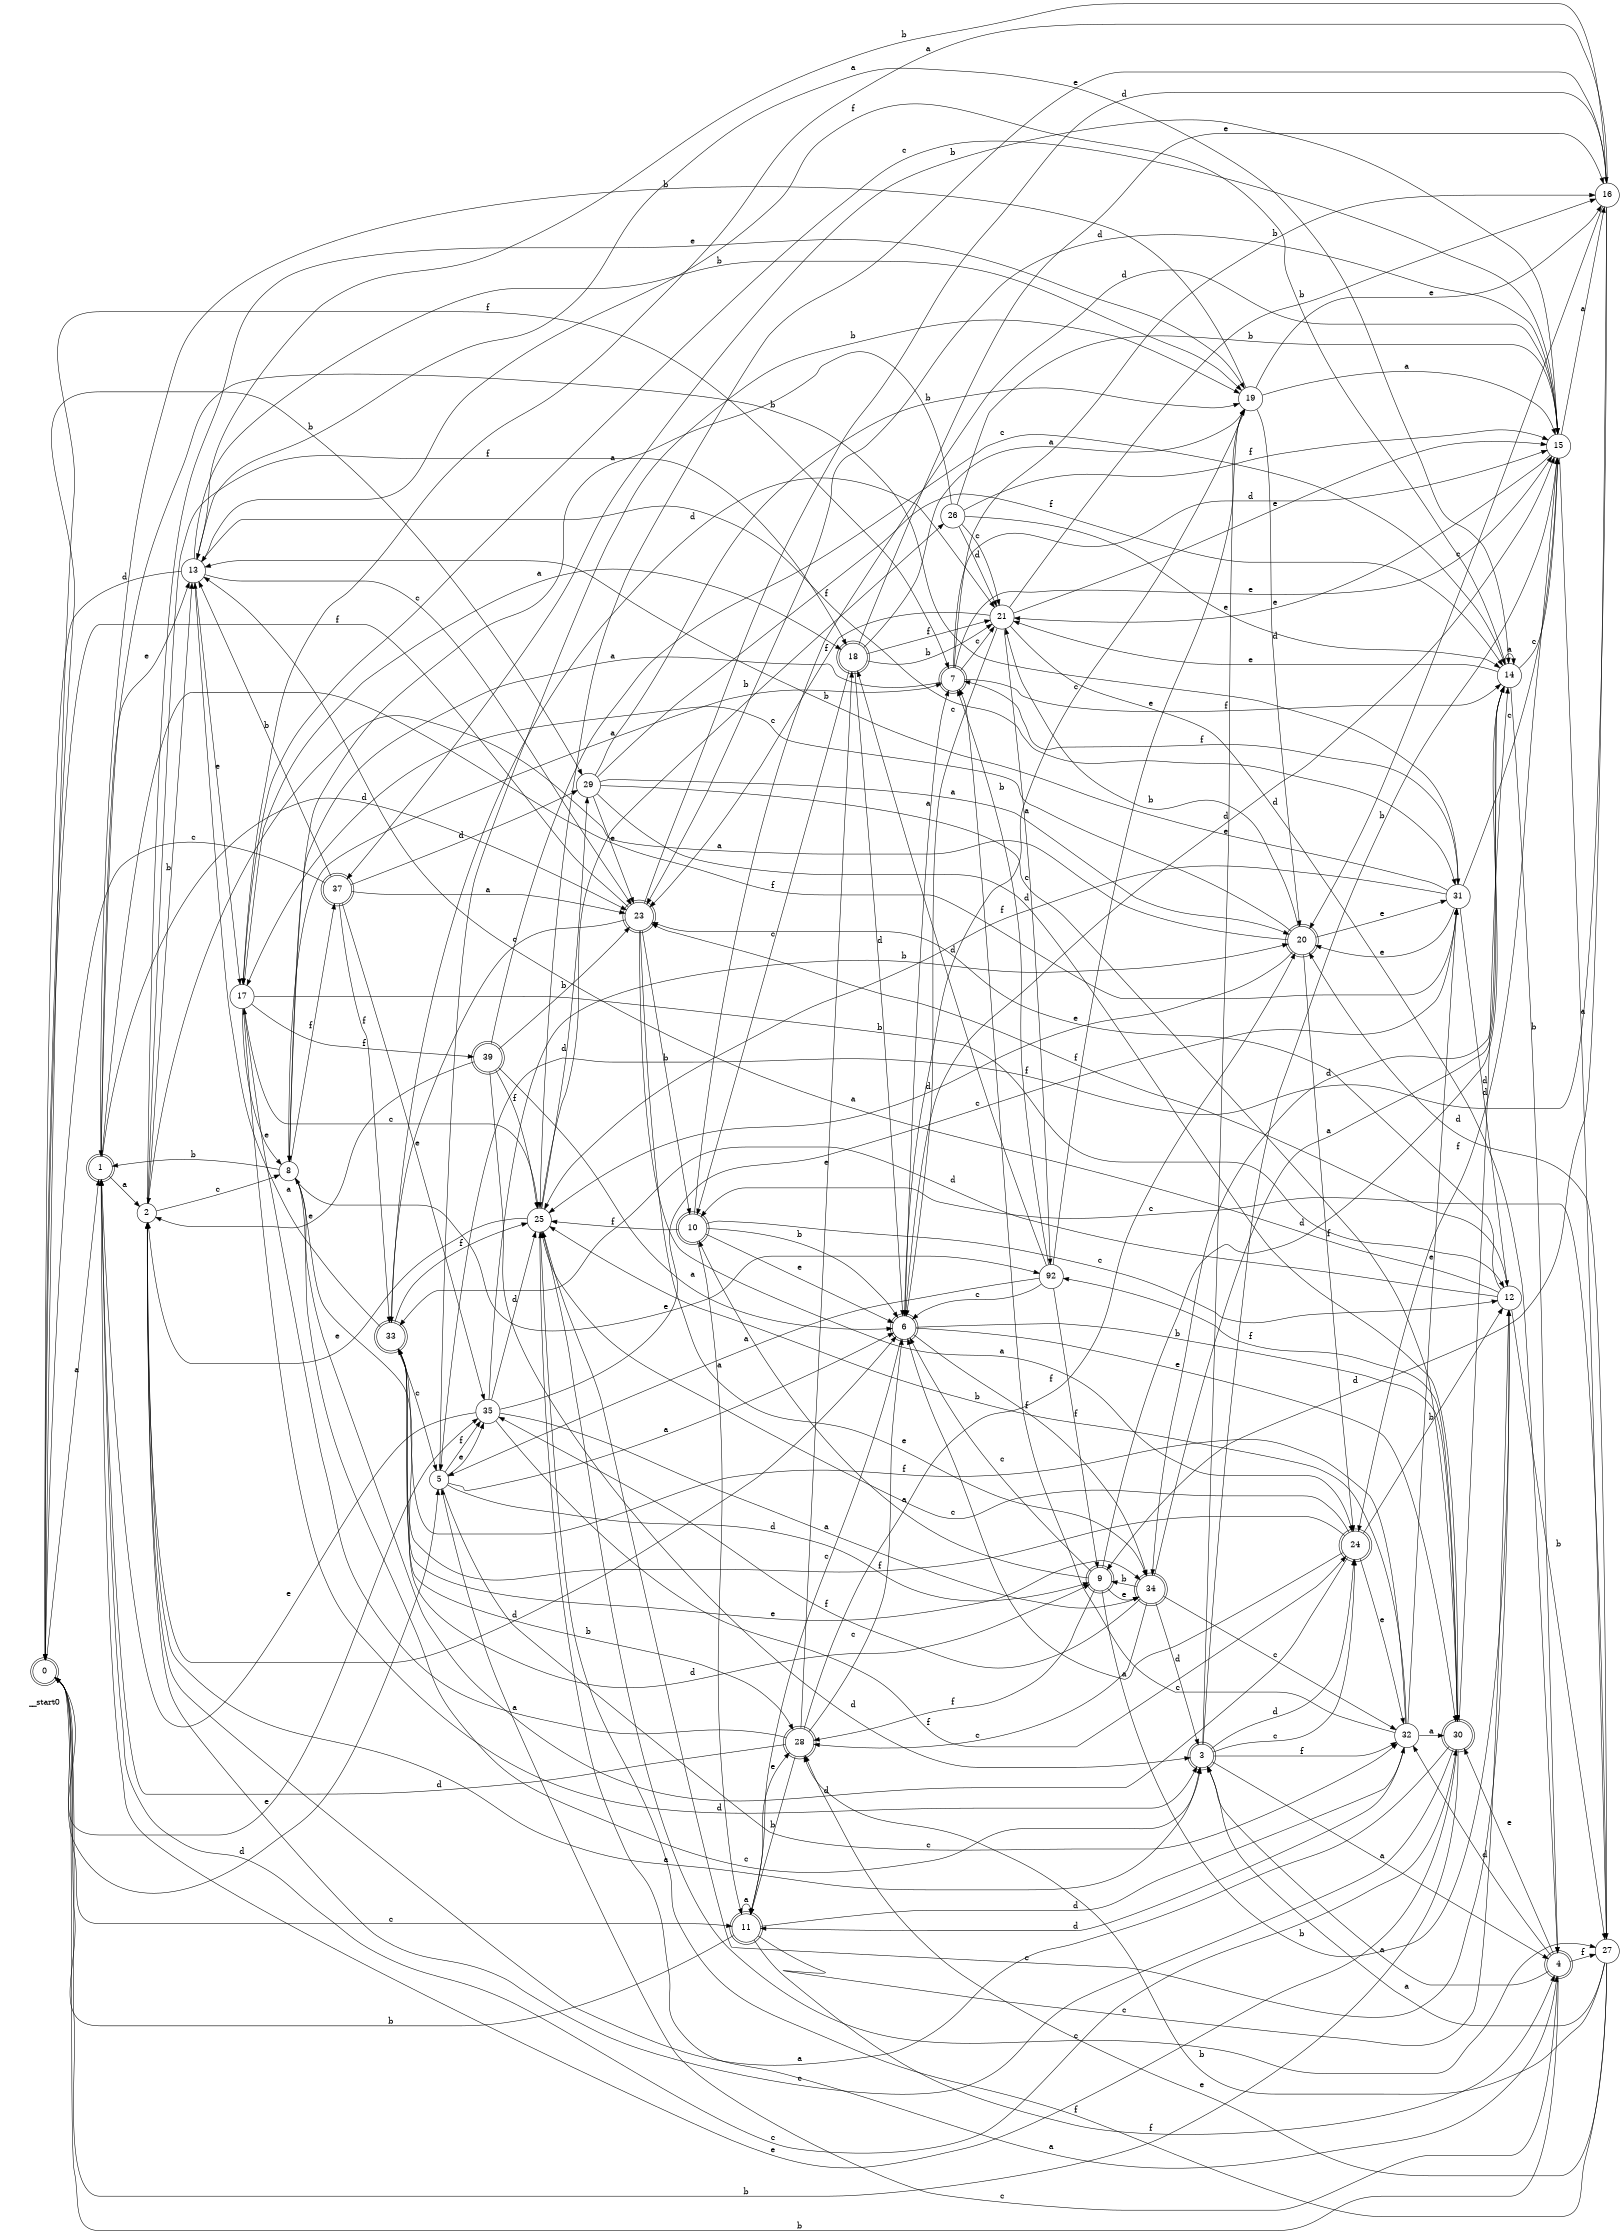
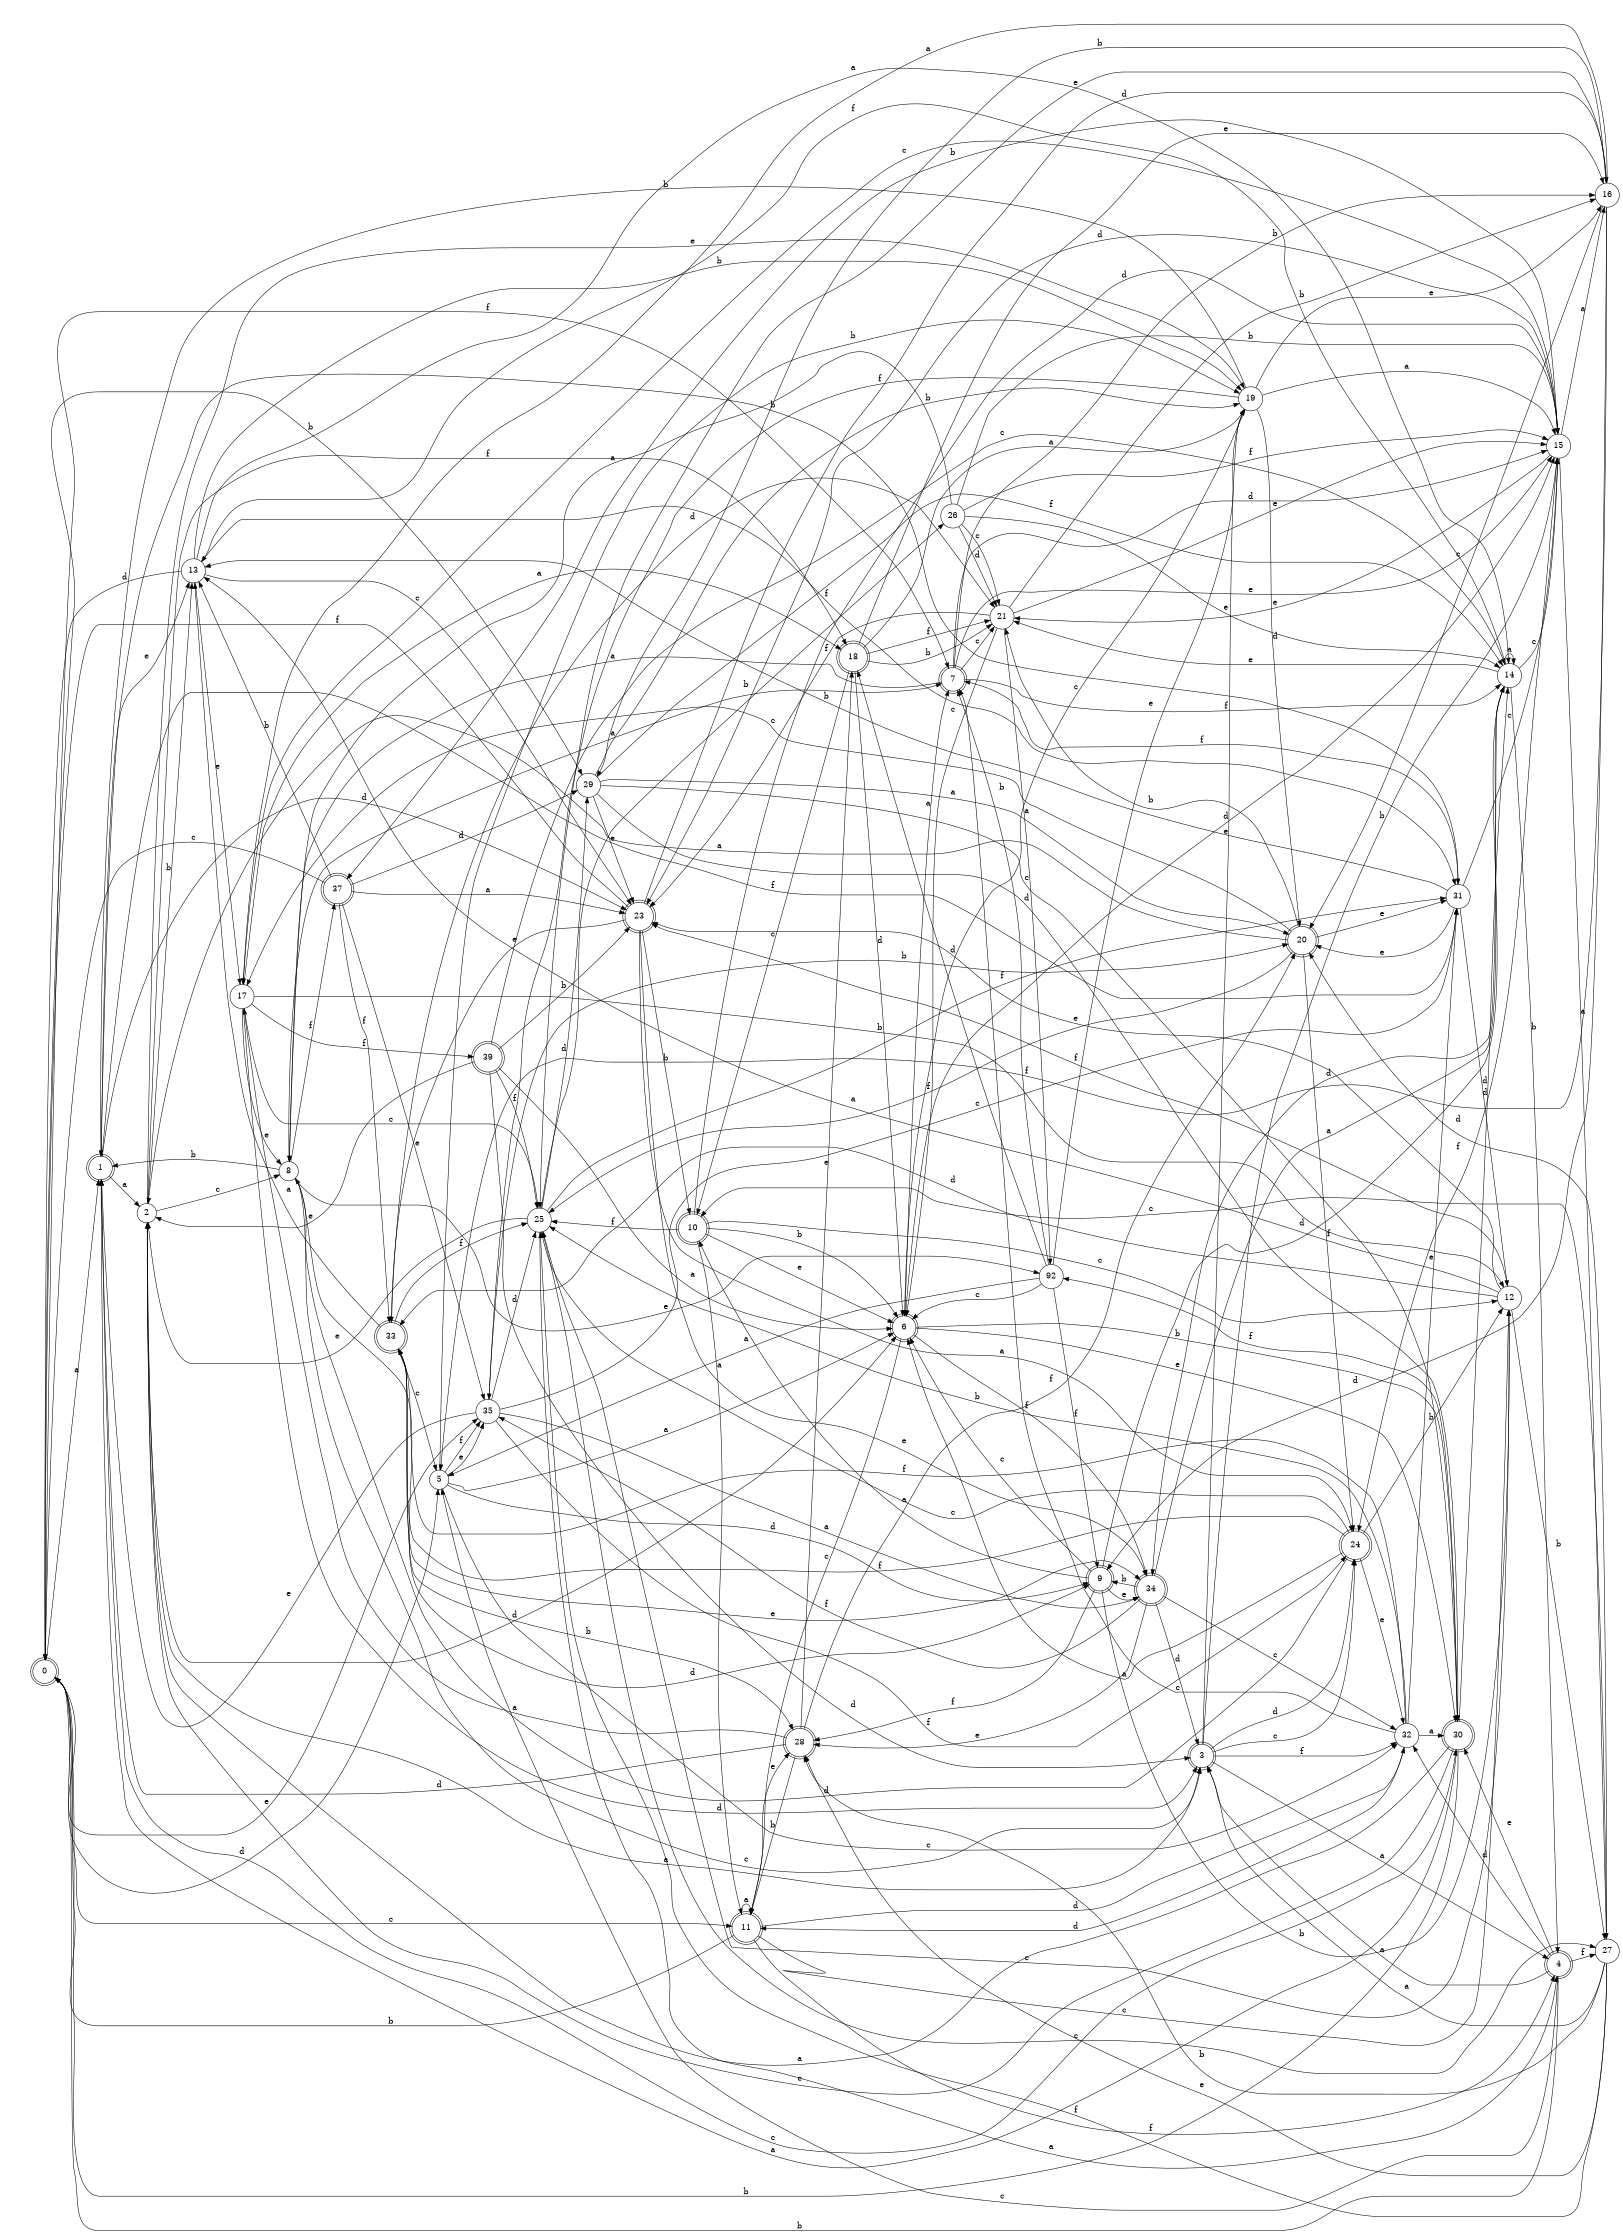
edge "16" -> "13": now "16" -> "29"
edge "19" -> "35": added, label "f"
edge "31" -> "25": reversed
edge "23" -> "33": label "c" -> "e"
edge "20" -> "25": label "d" -> "f"
edge "21" -> "4": removed, label "d"
edge "28" -> "6": removed, label "c"
node "__start0": removed
edge "34" -> "28": label "c" -> "e"
edge "30" -> "1": label "e" -> "a"
